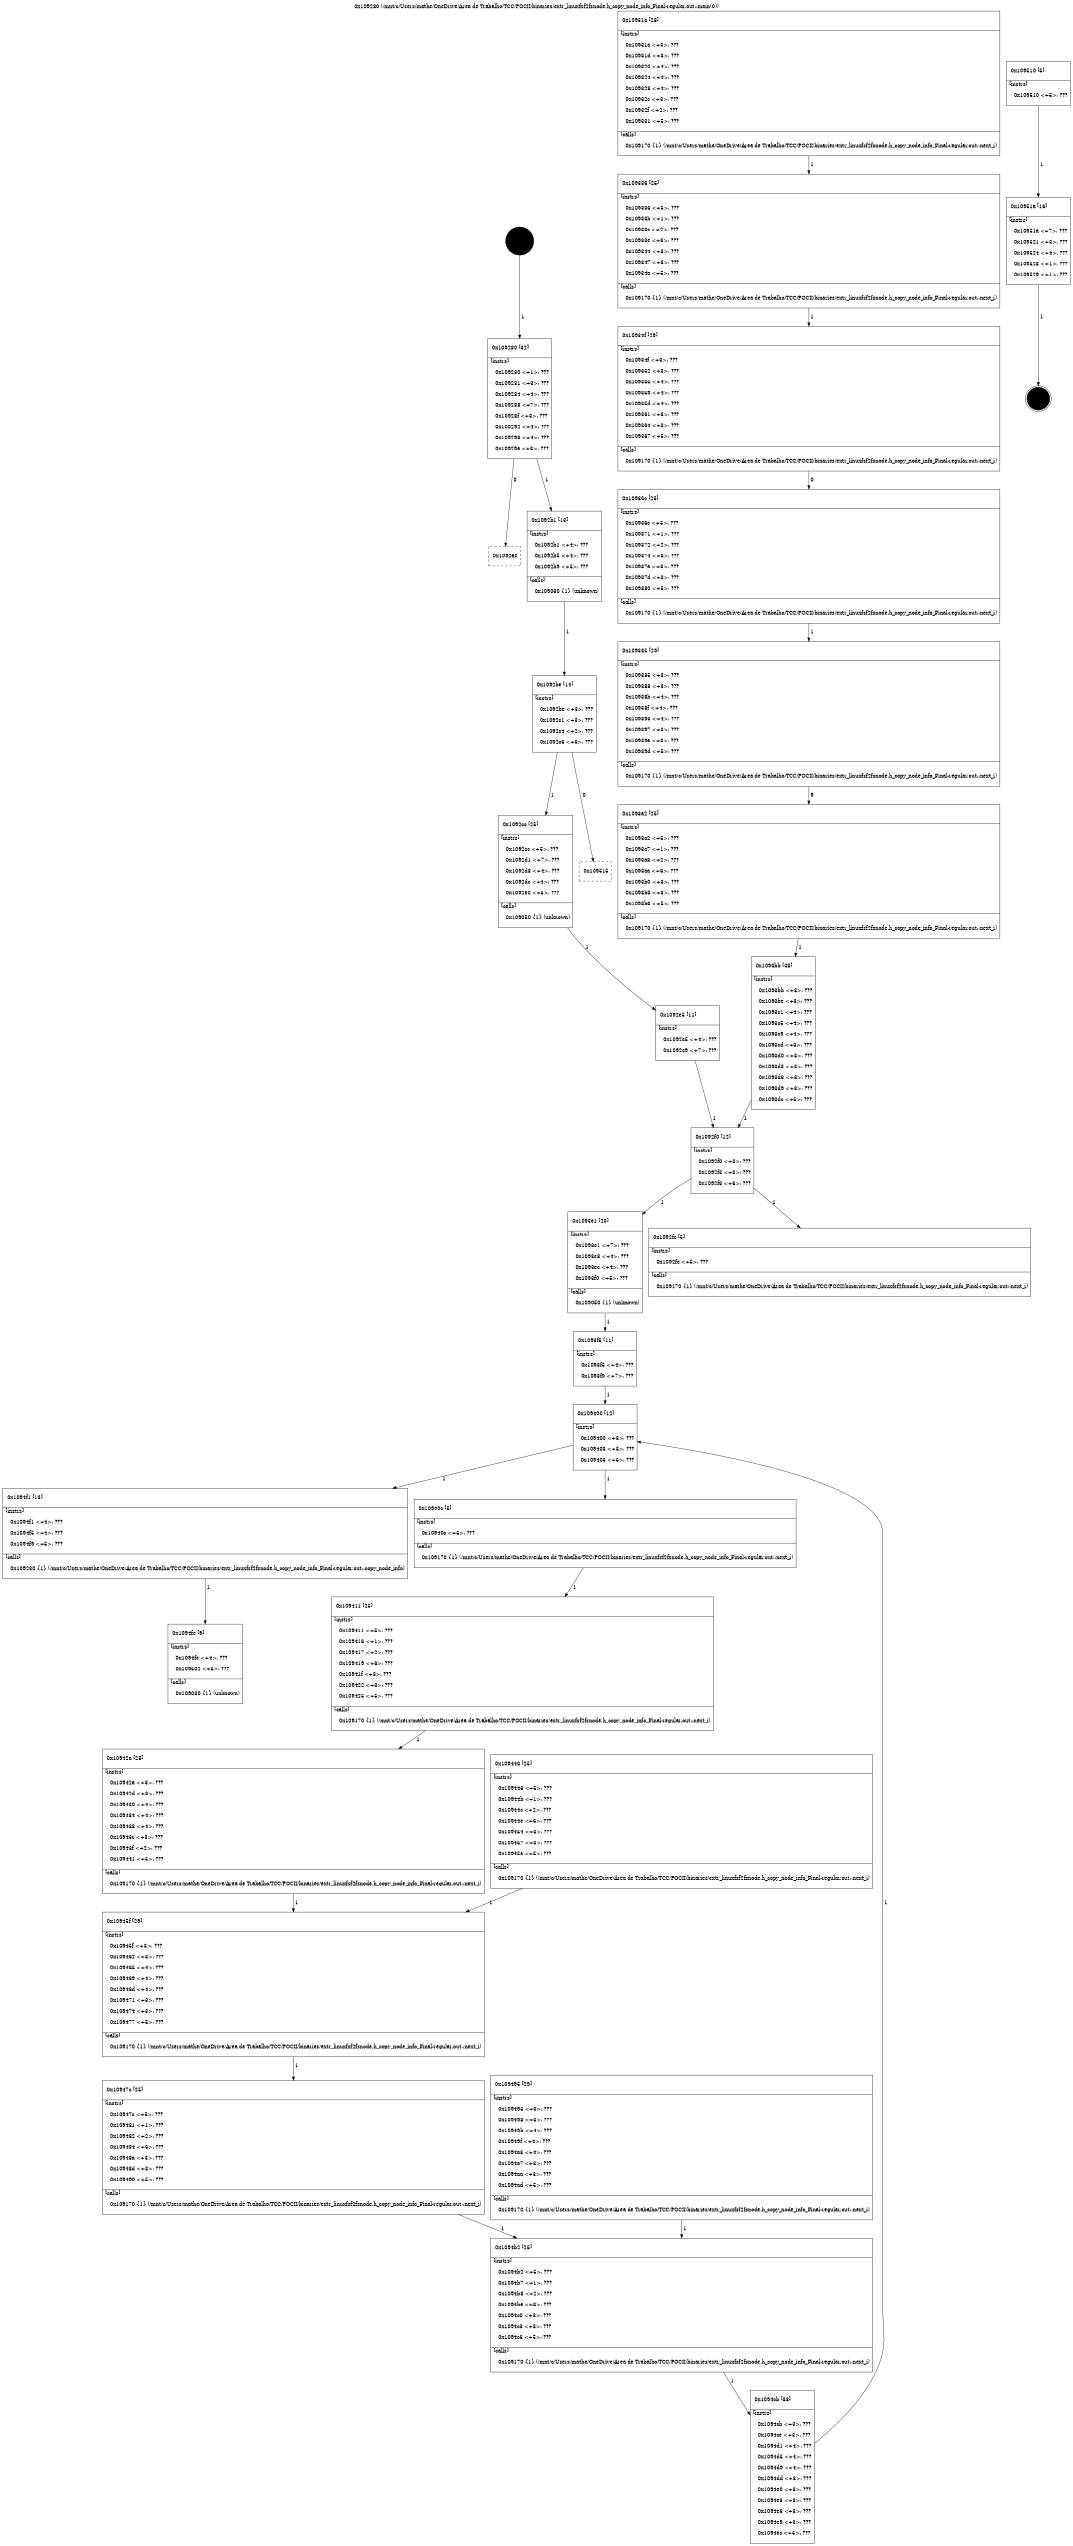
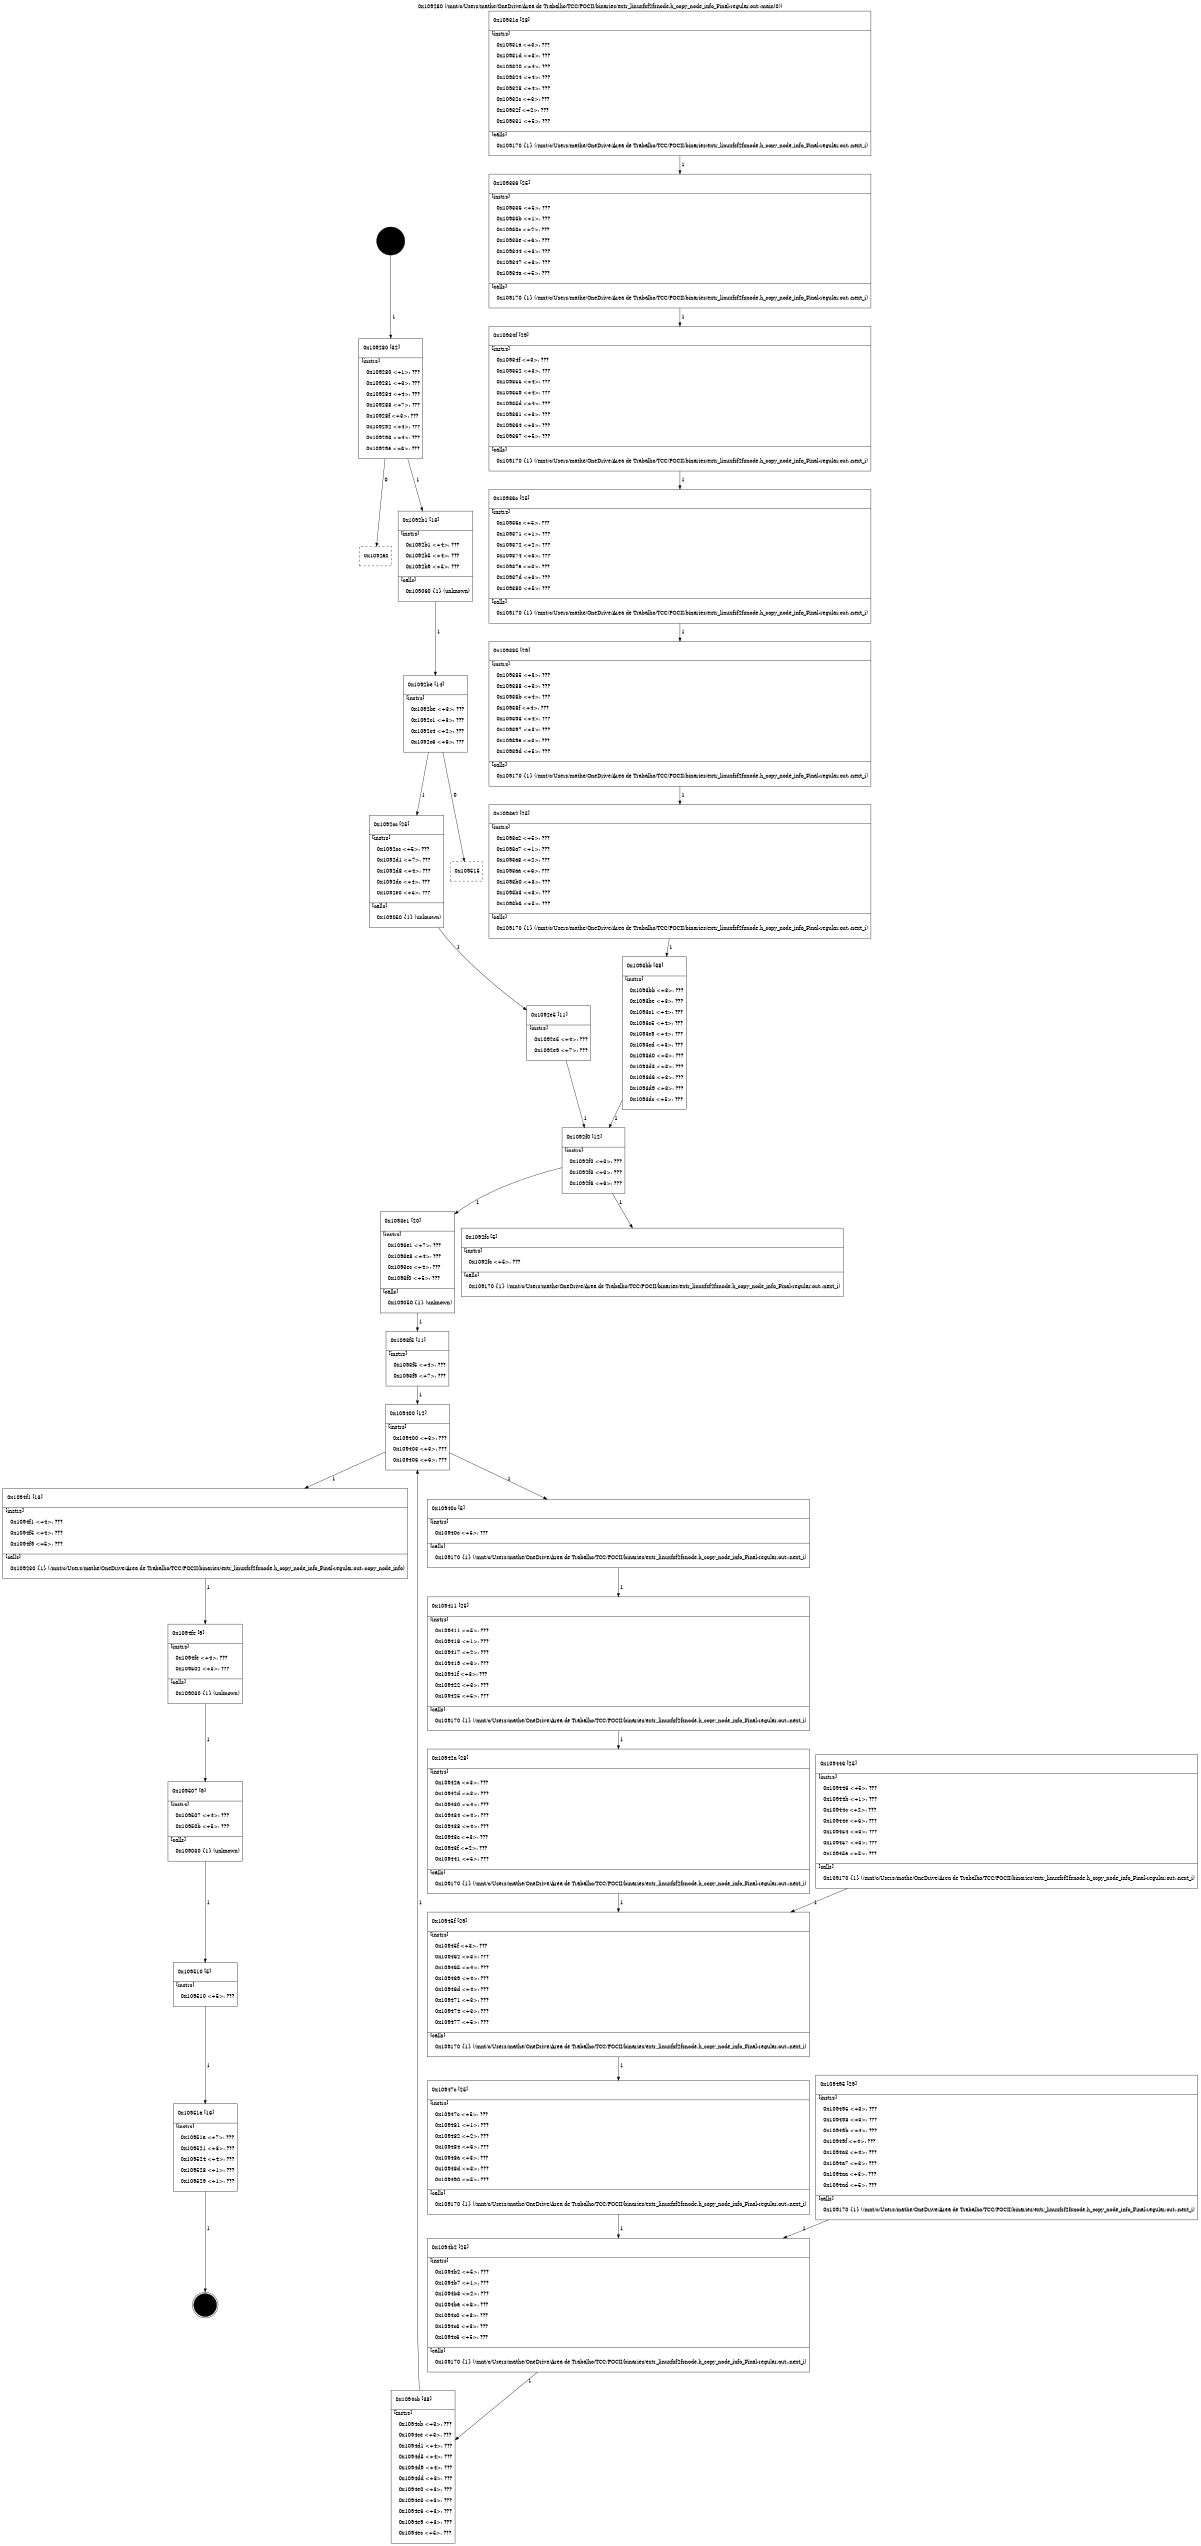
edge "0x10934f [29]" -> "0x10936c [25]": label " 0" -> " 1"
edge "0x109385 [29]" -> "0x1093a2 [25]": label " 9" -> " 1"
node "0x109507 [9]": added
